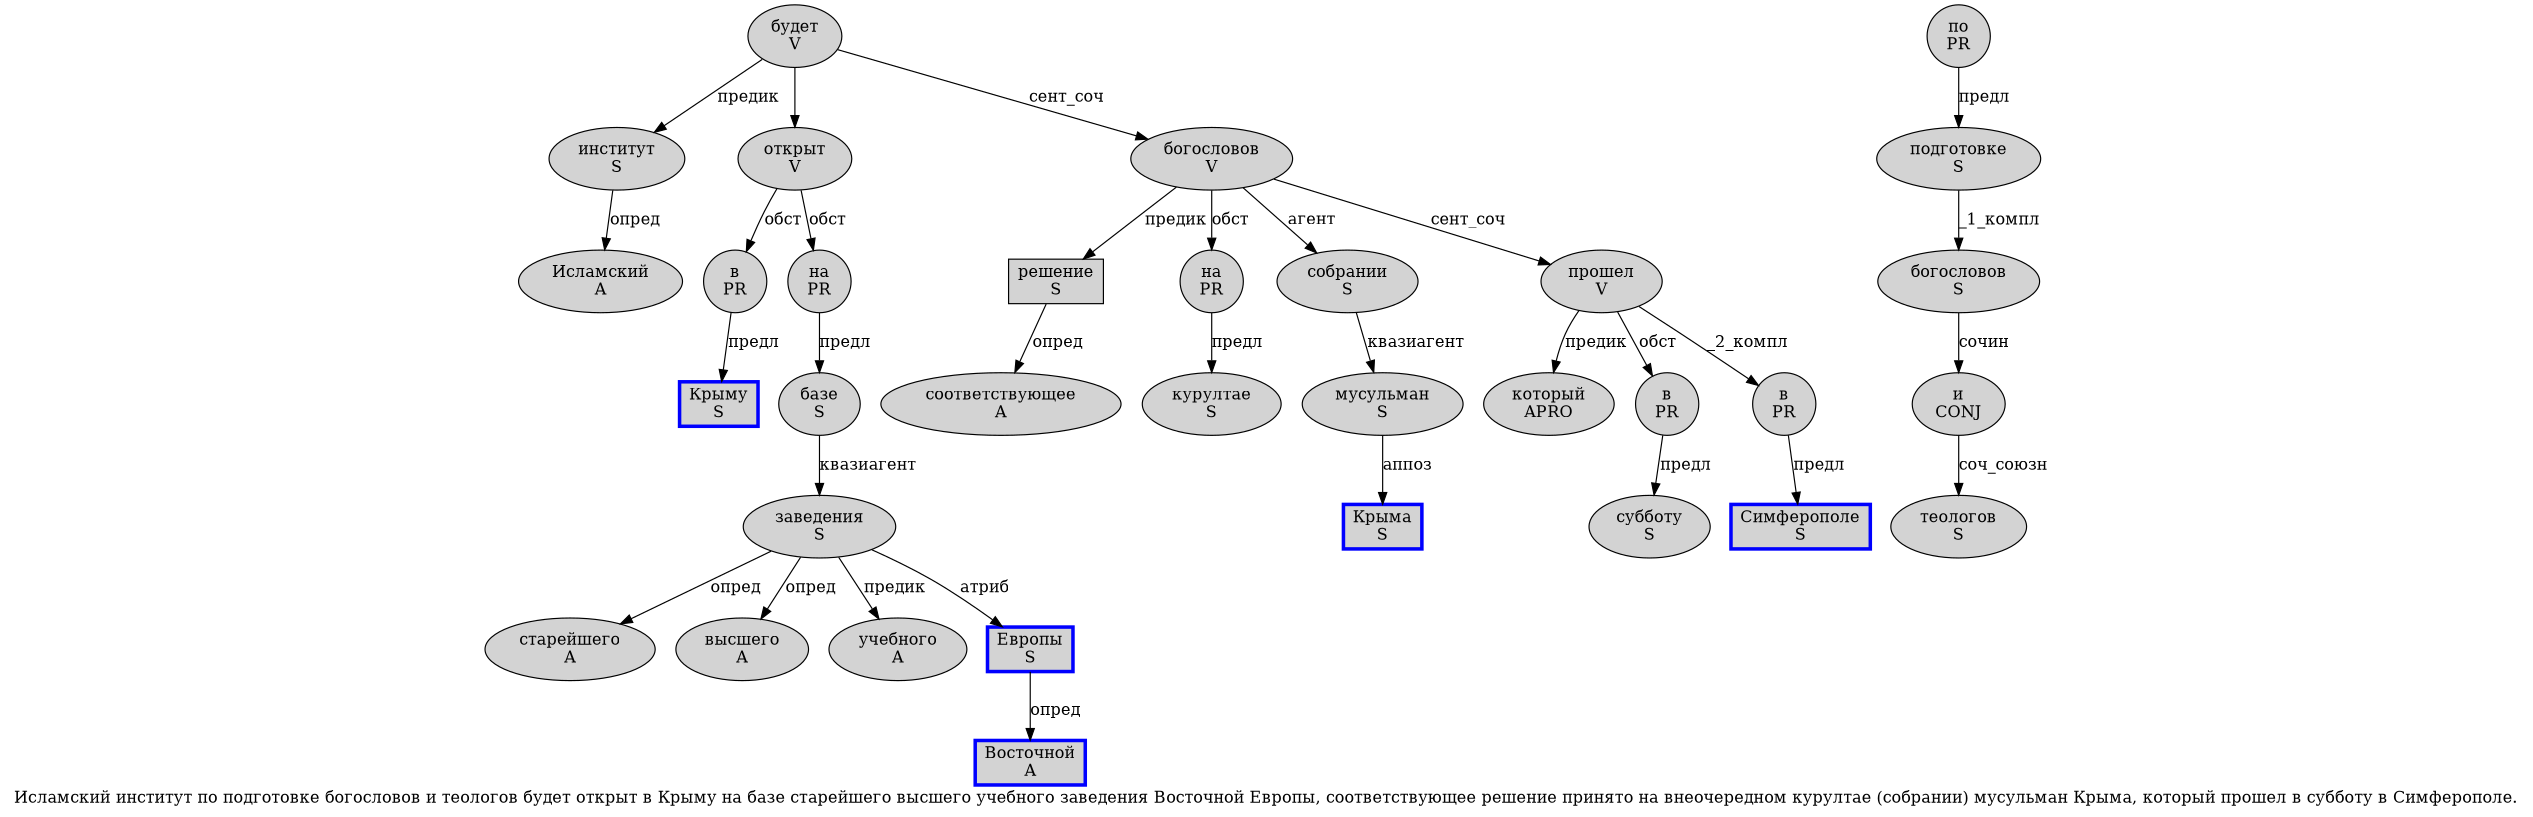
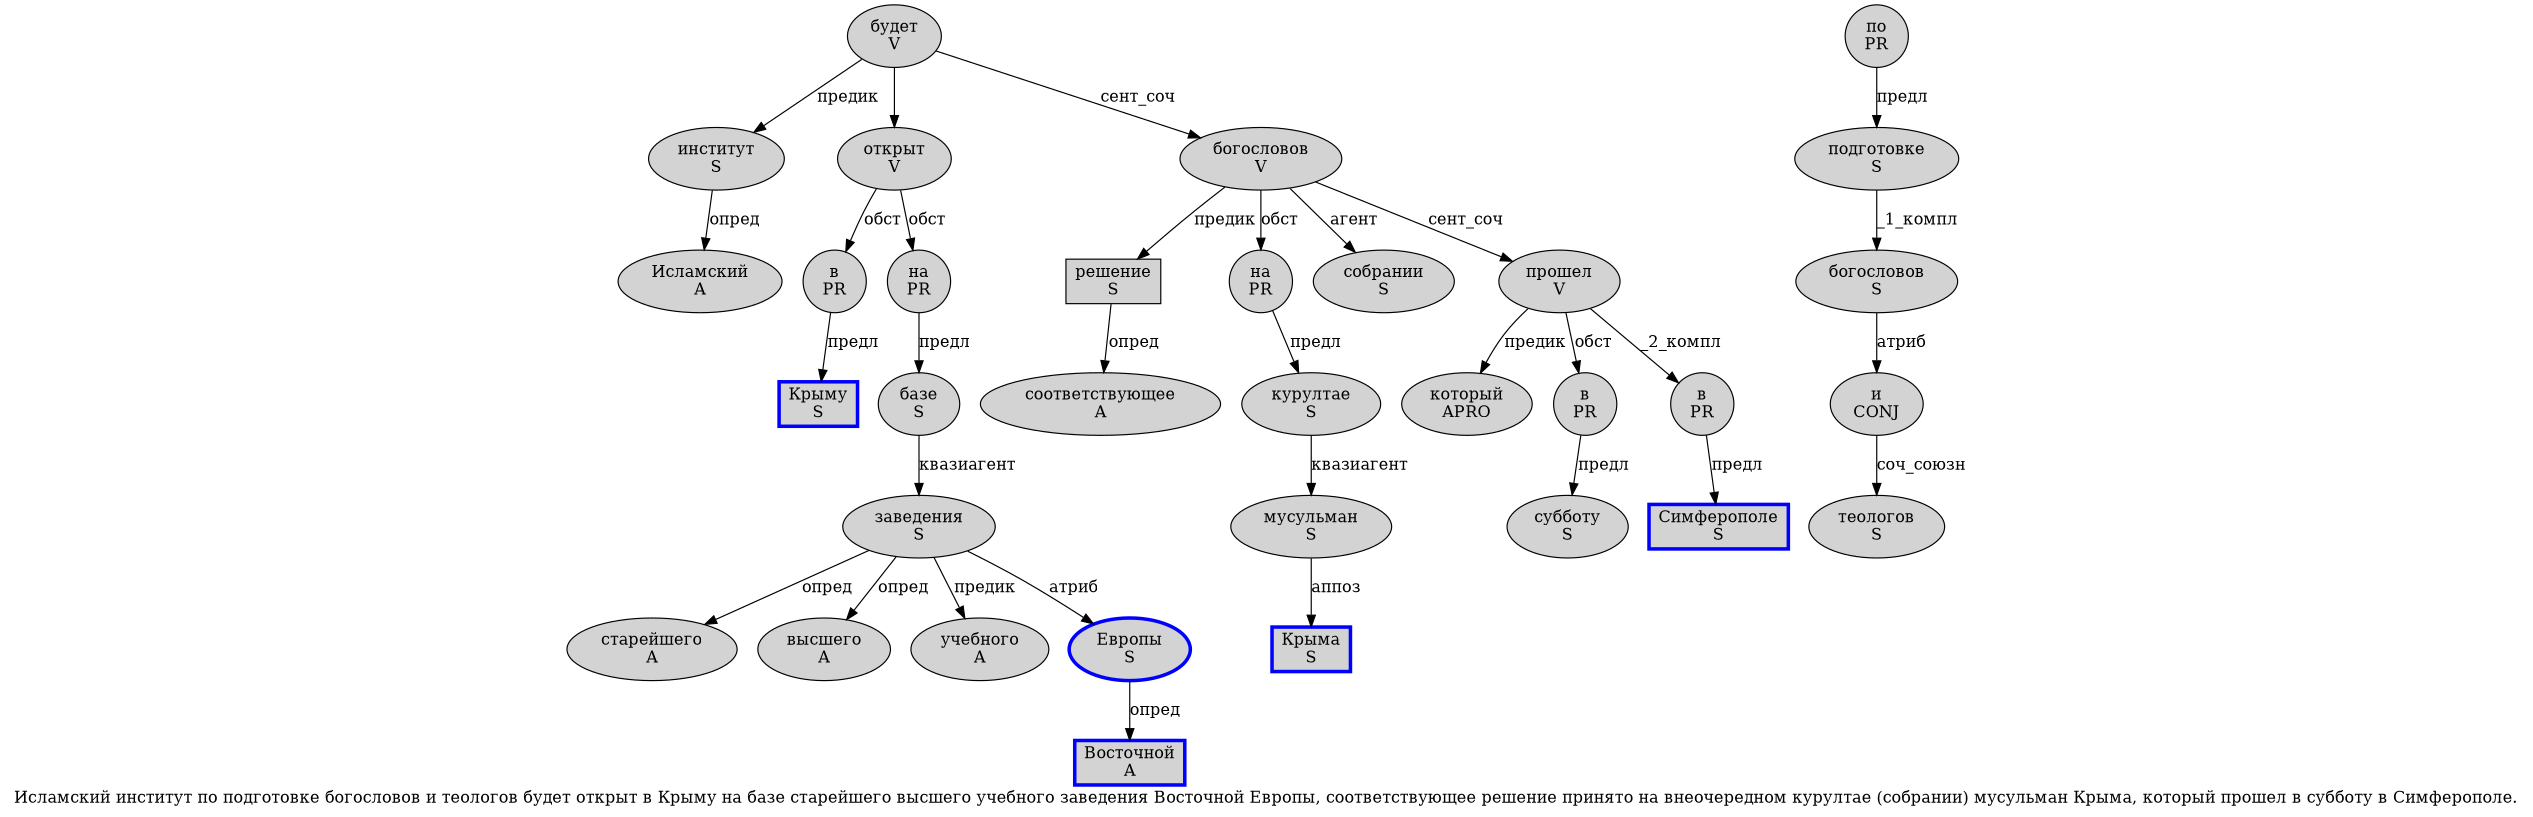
edge "собрании S" -> "мусульман S": now "курултае S" -> "мусульман S"
edge "богословов S" -> "и CONJ": label "сочин" -> "атриб"
node "Европы S": shape box -> ellipse
